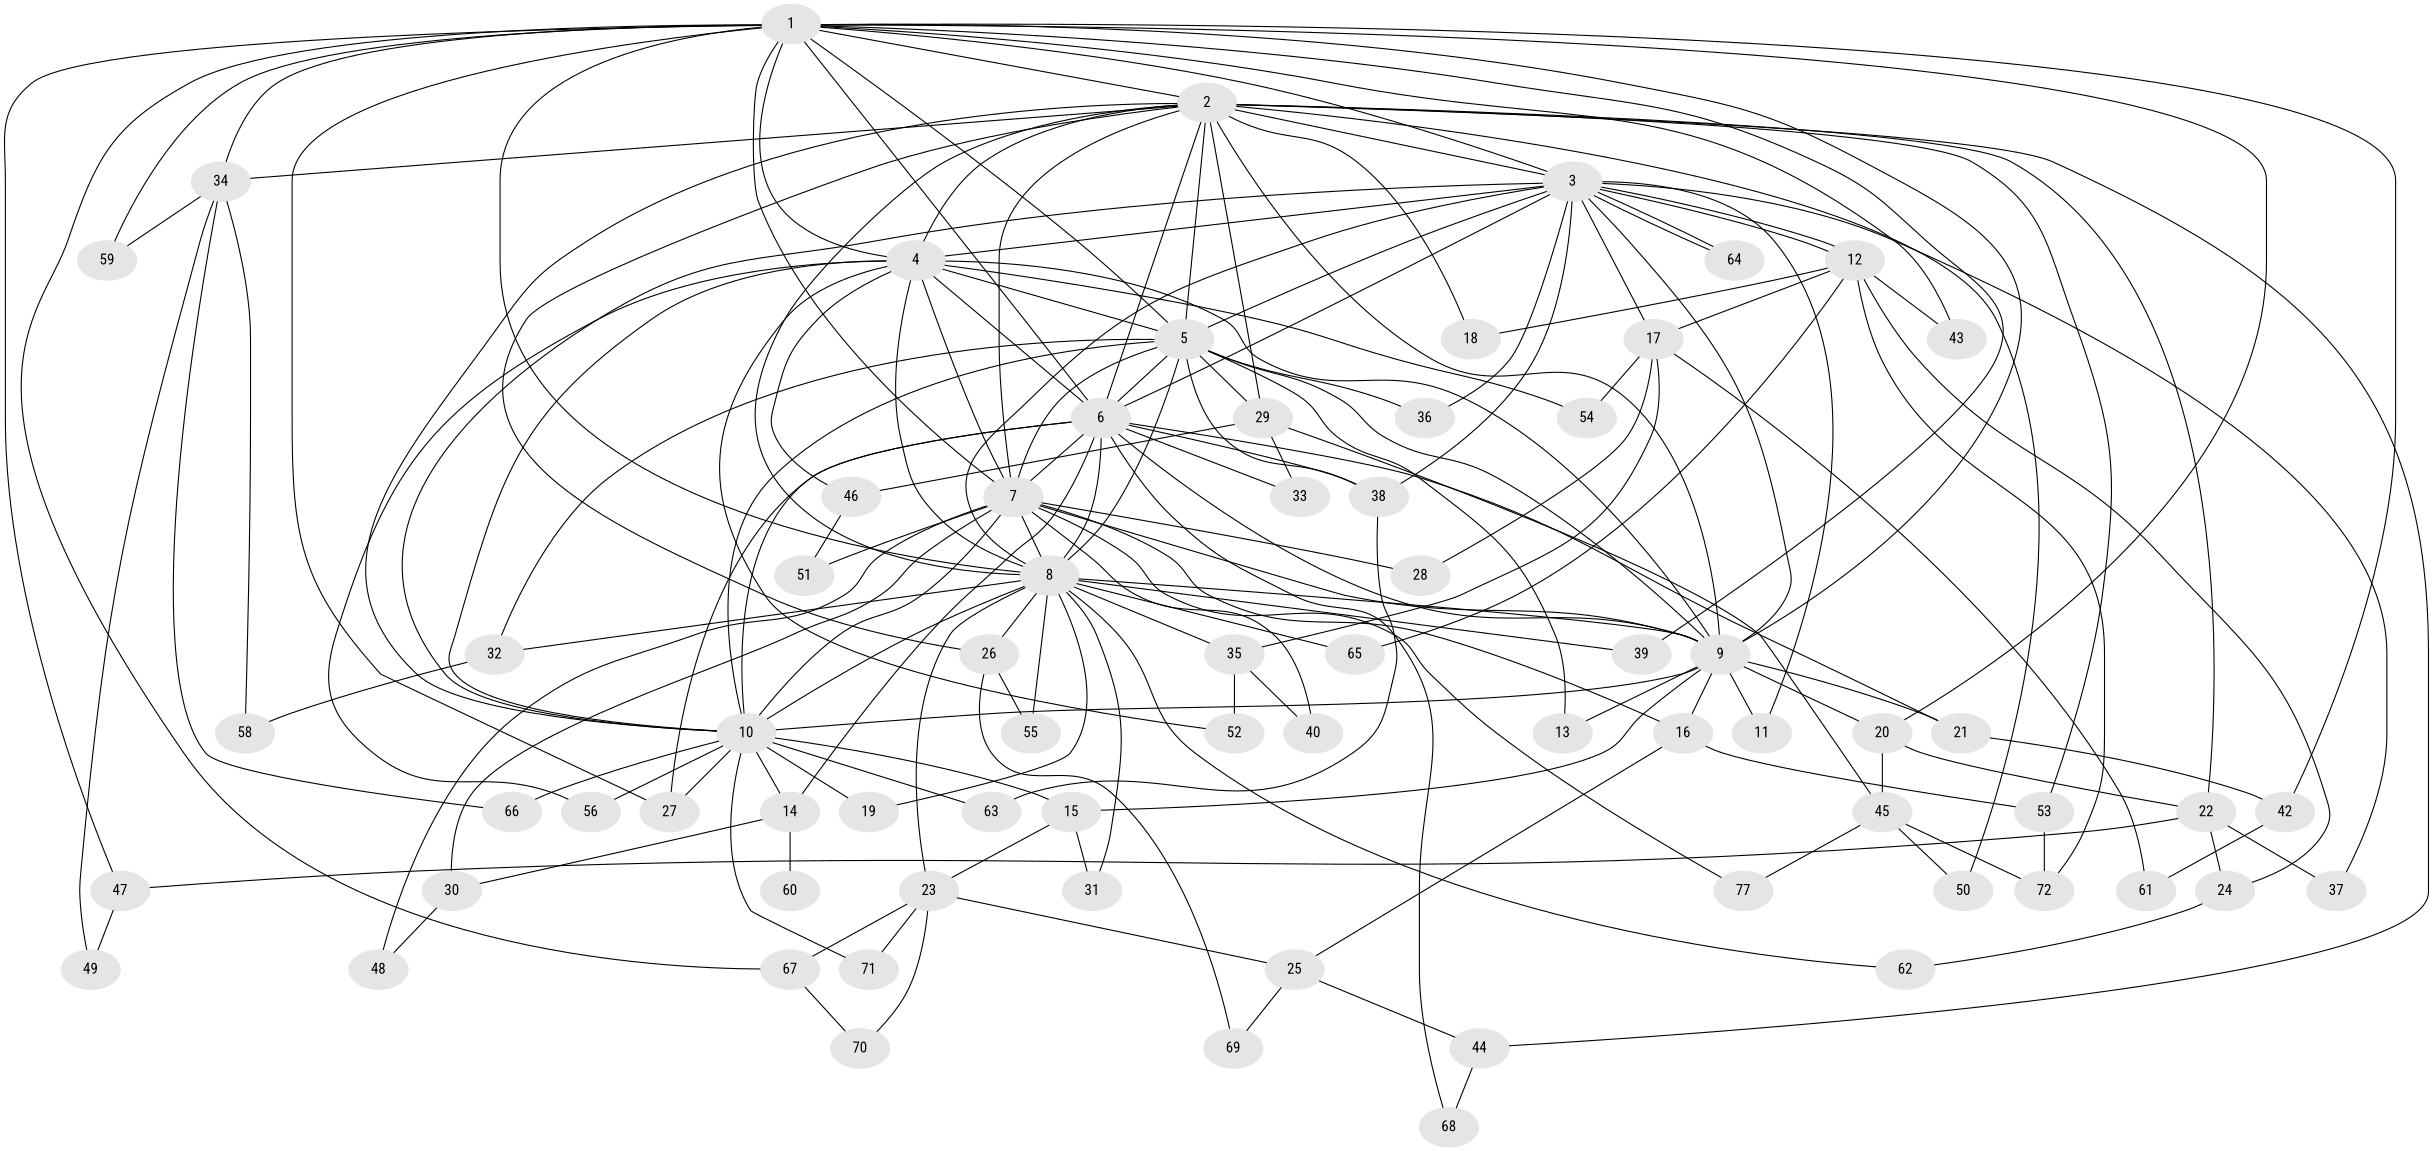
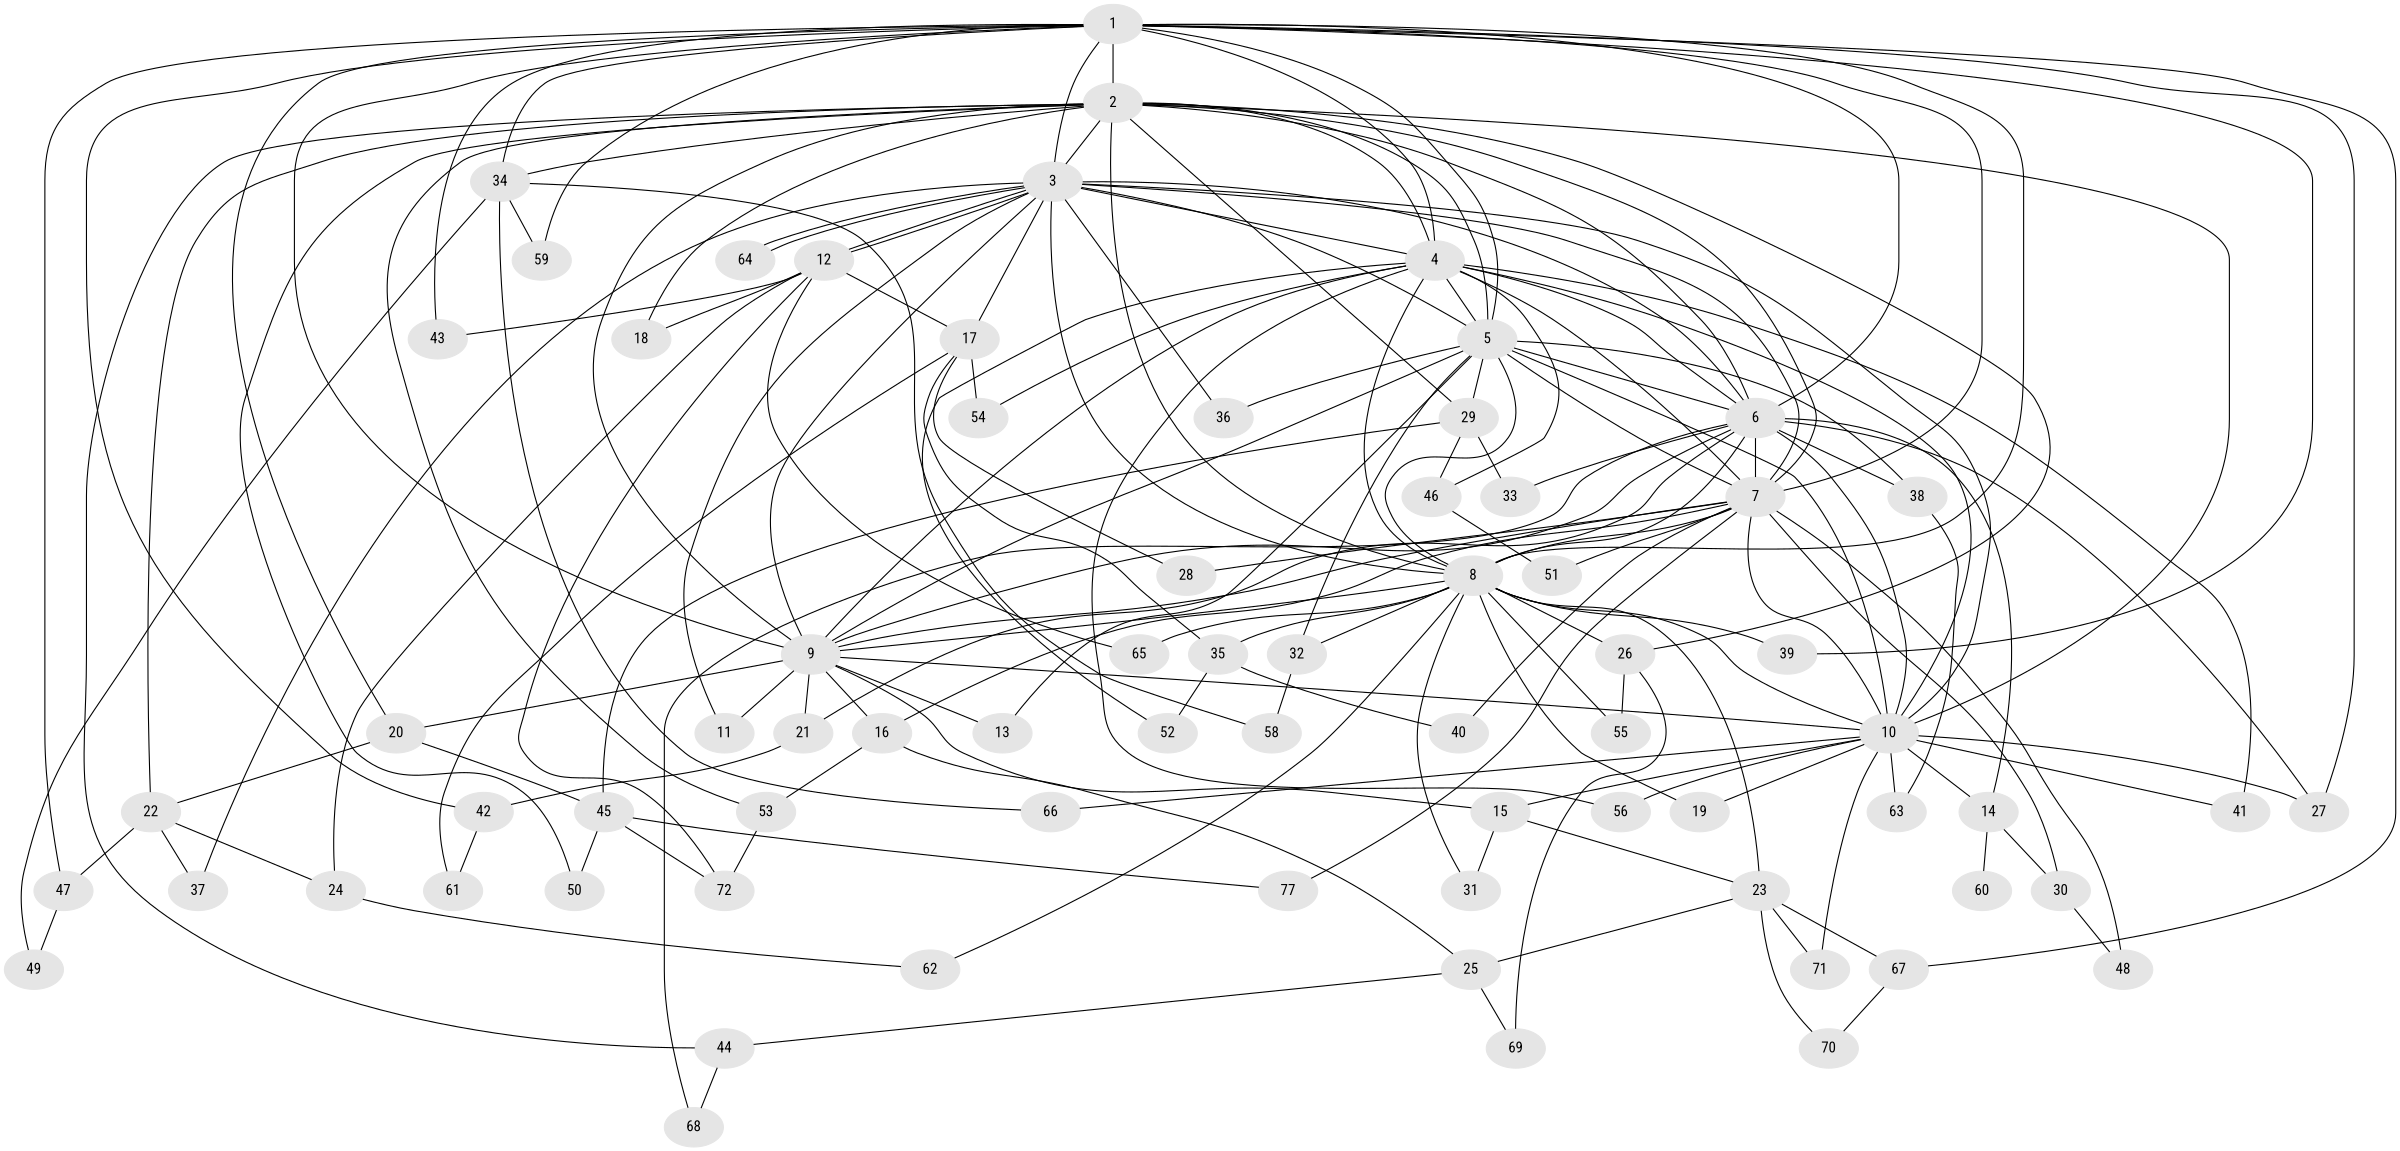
edge "3" -- "38": now "3" -- "7"
node "41": added
